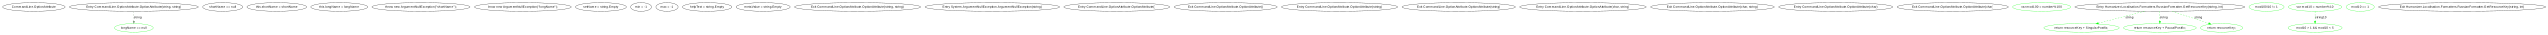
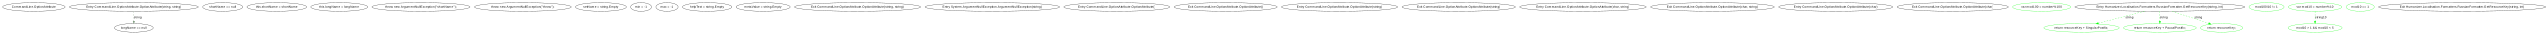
node "throw new ArgumentNullException(''longName'');": label "throw new ArgumentNullException(''longName'');" -> "throw new ArgumentNullException(''throw'');"
node "longName == null": color green -> black
